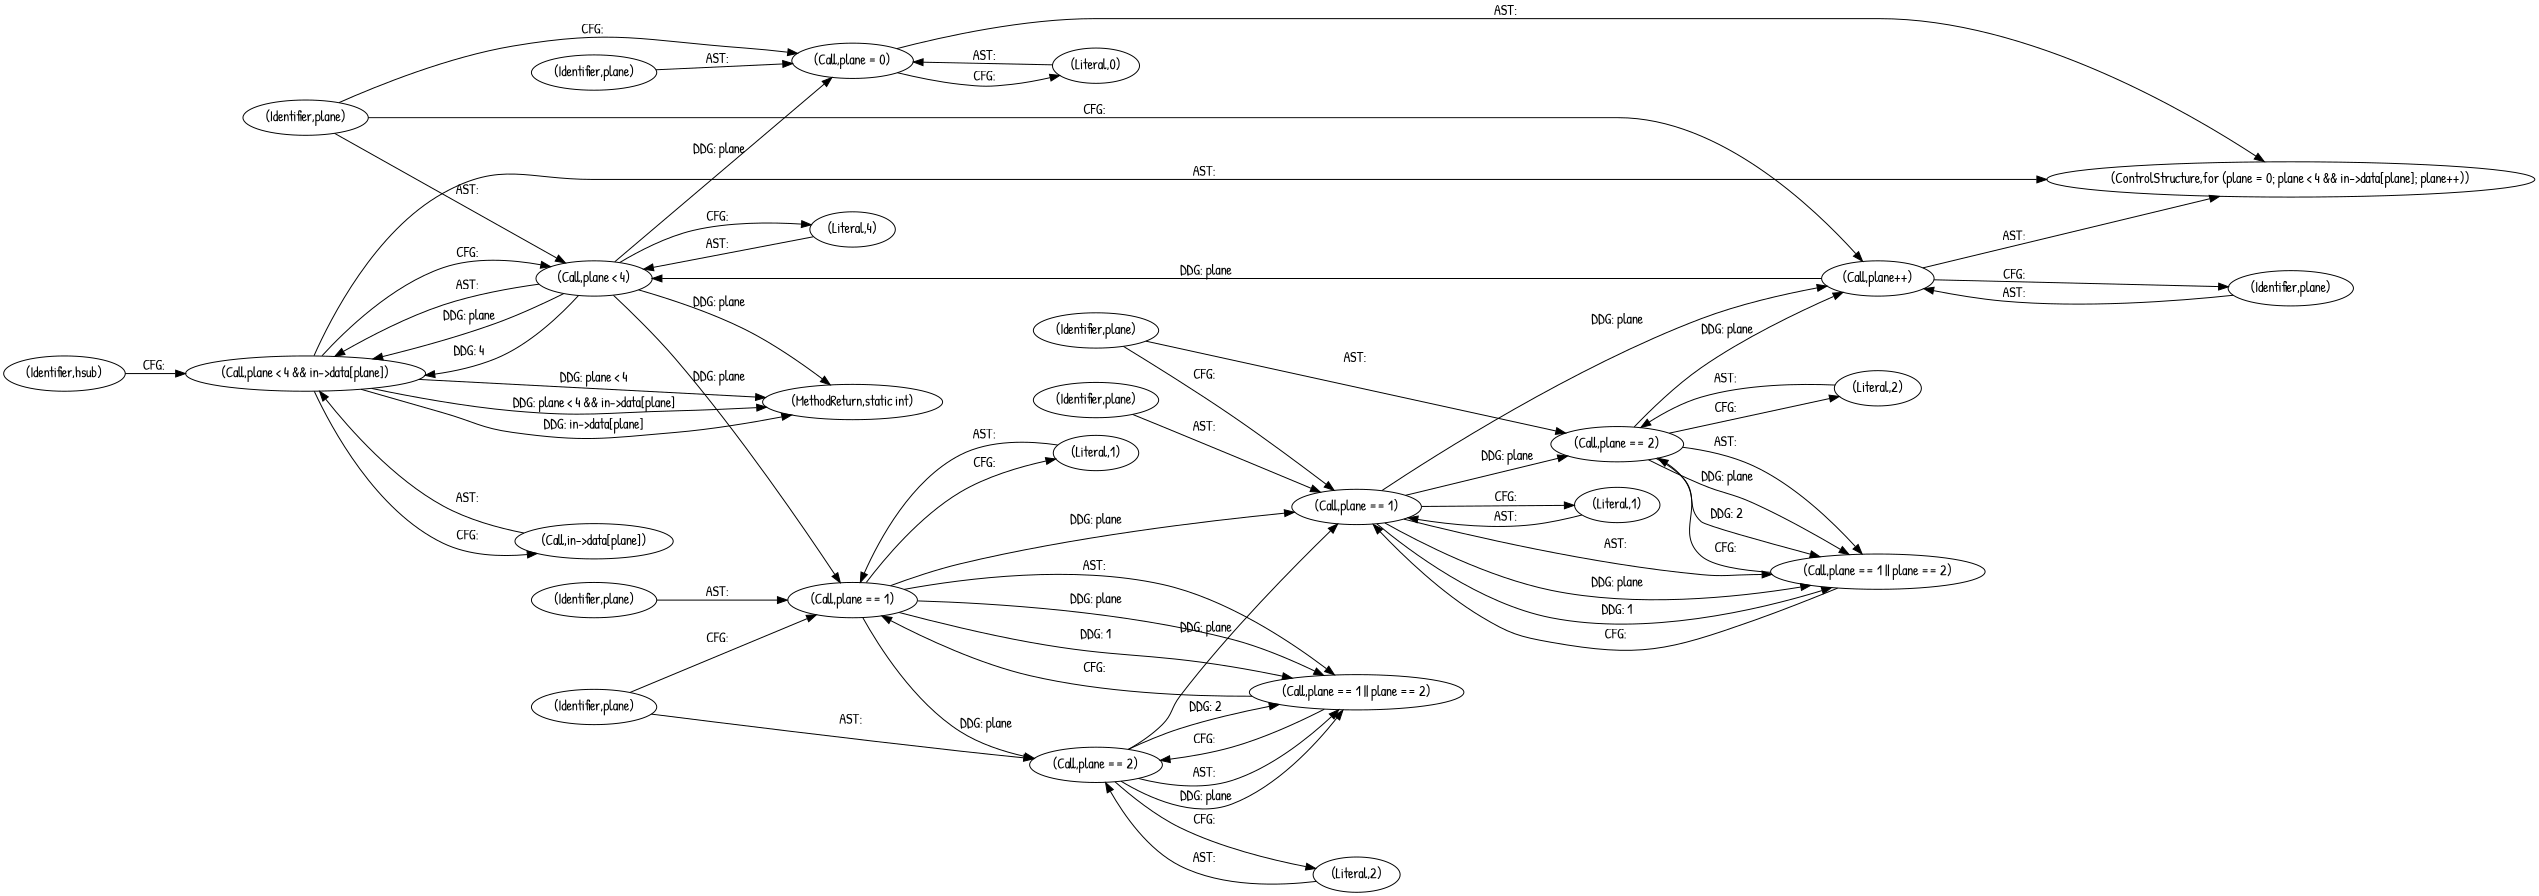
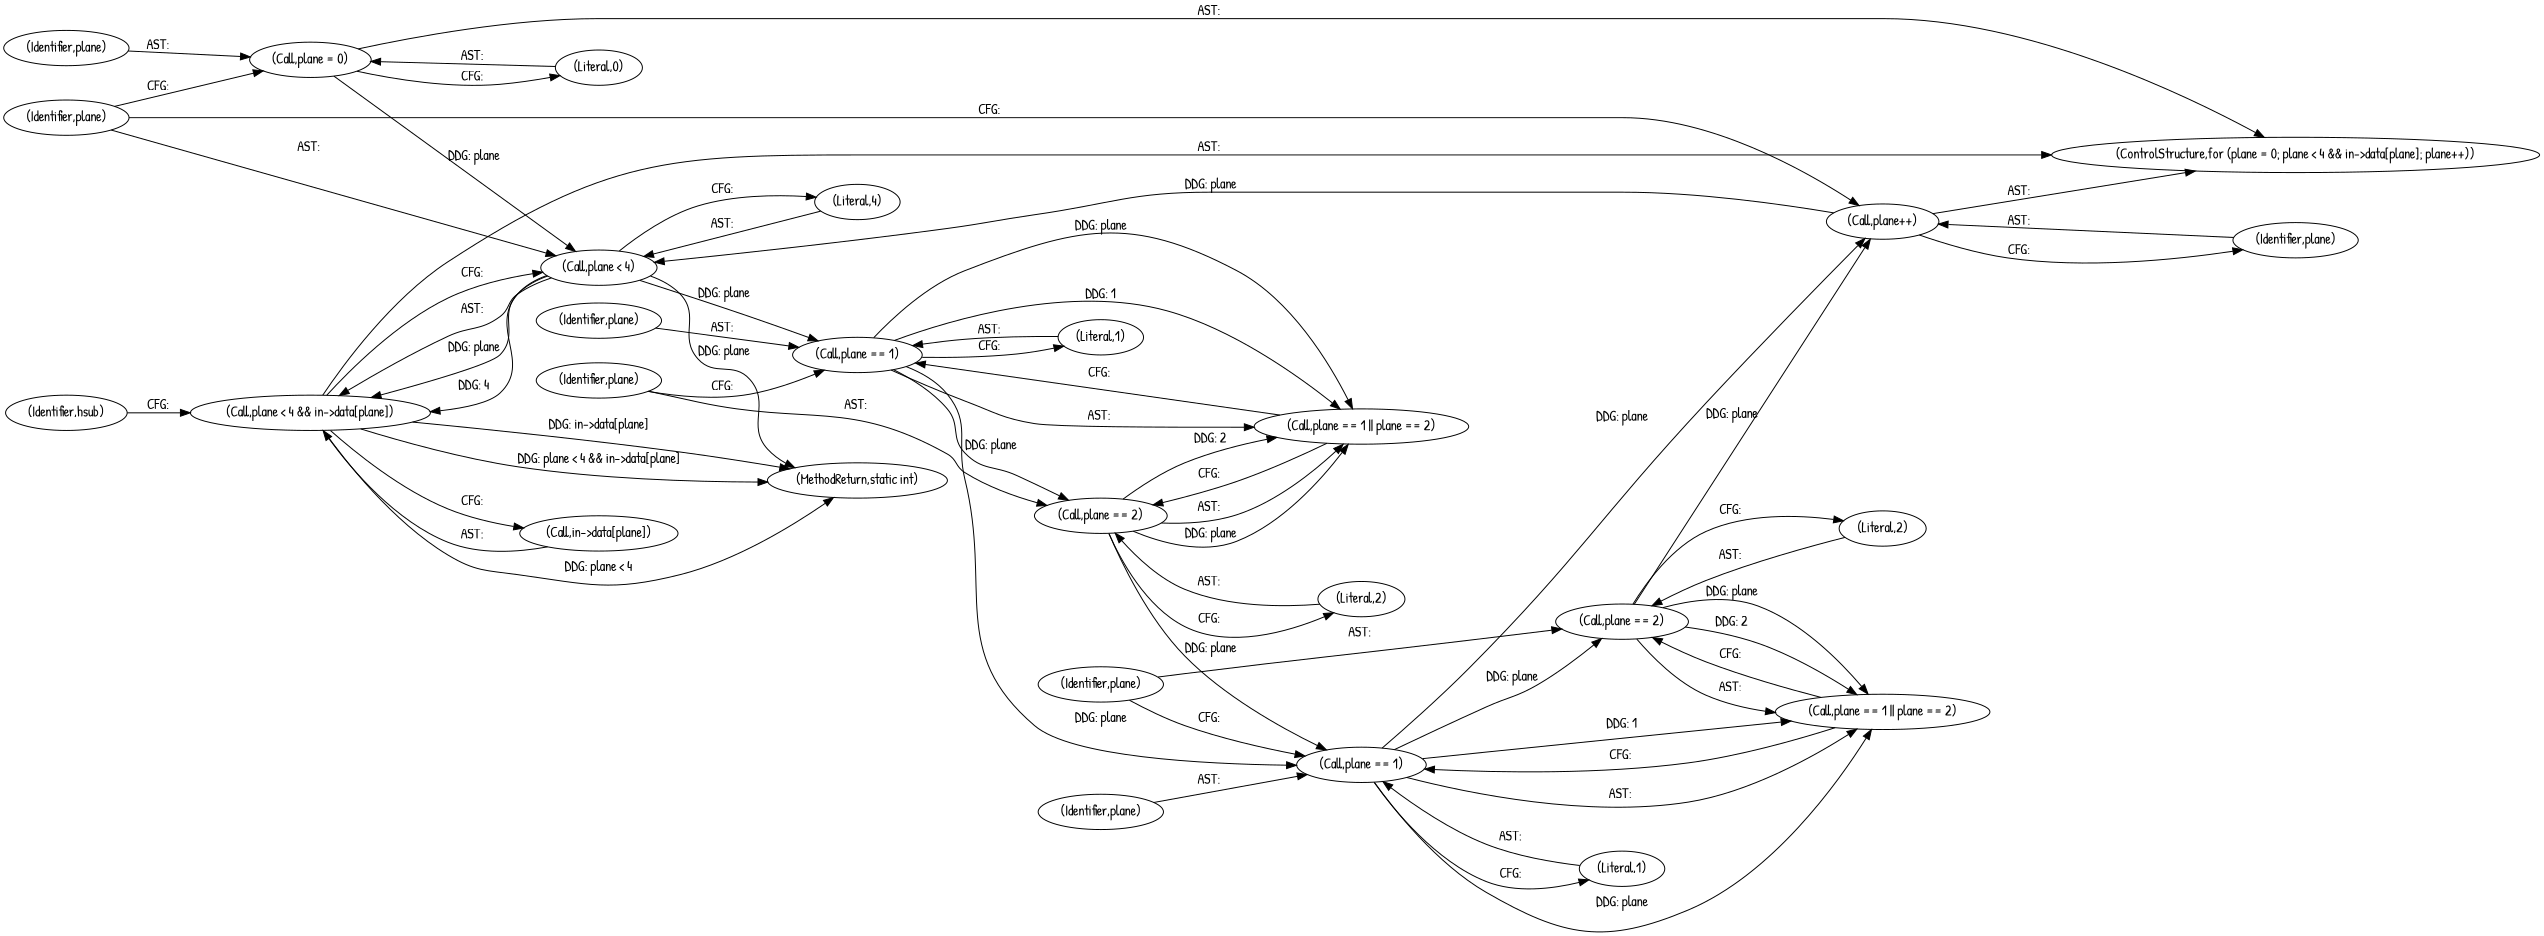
edge "(Call,plane < 4)" -> "(Call,plane = 0)": reversed
